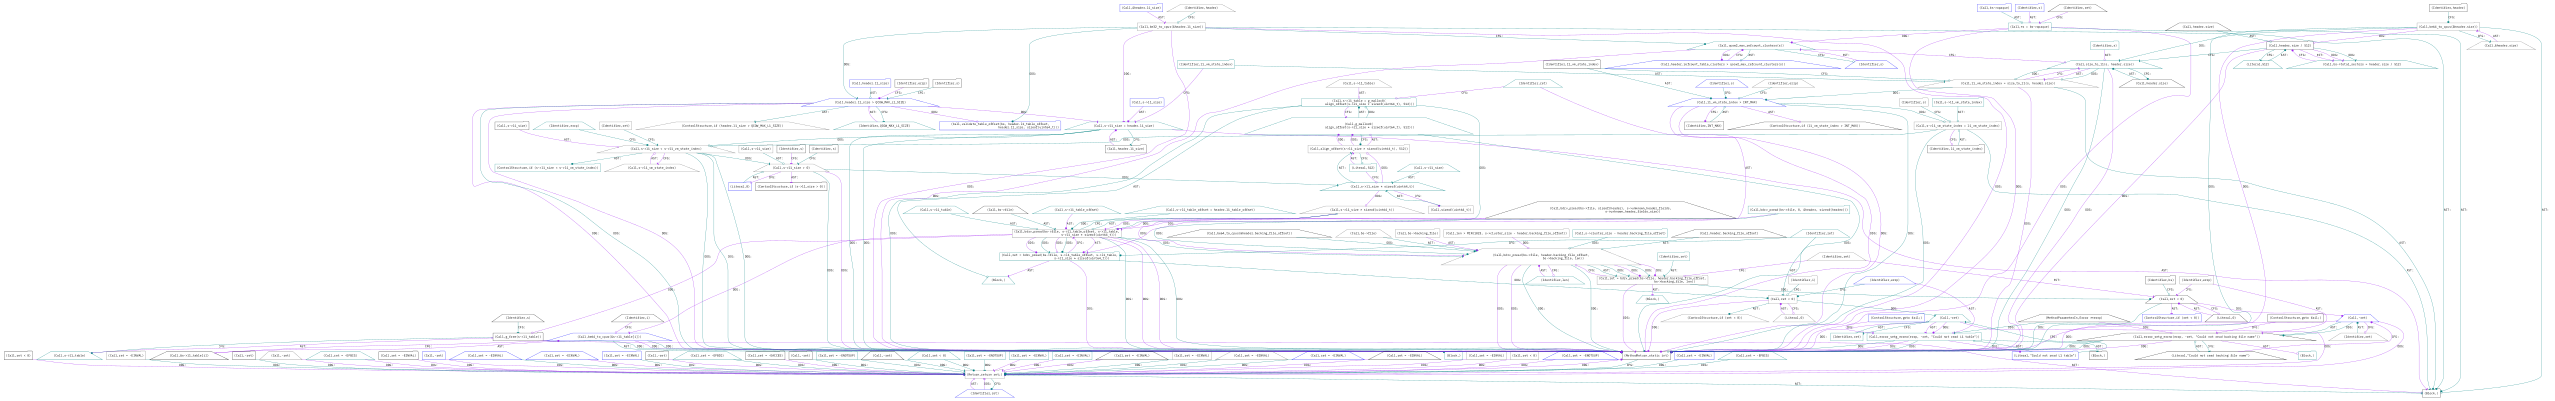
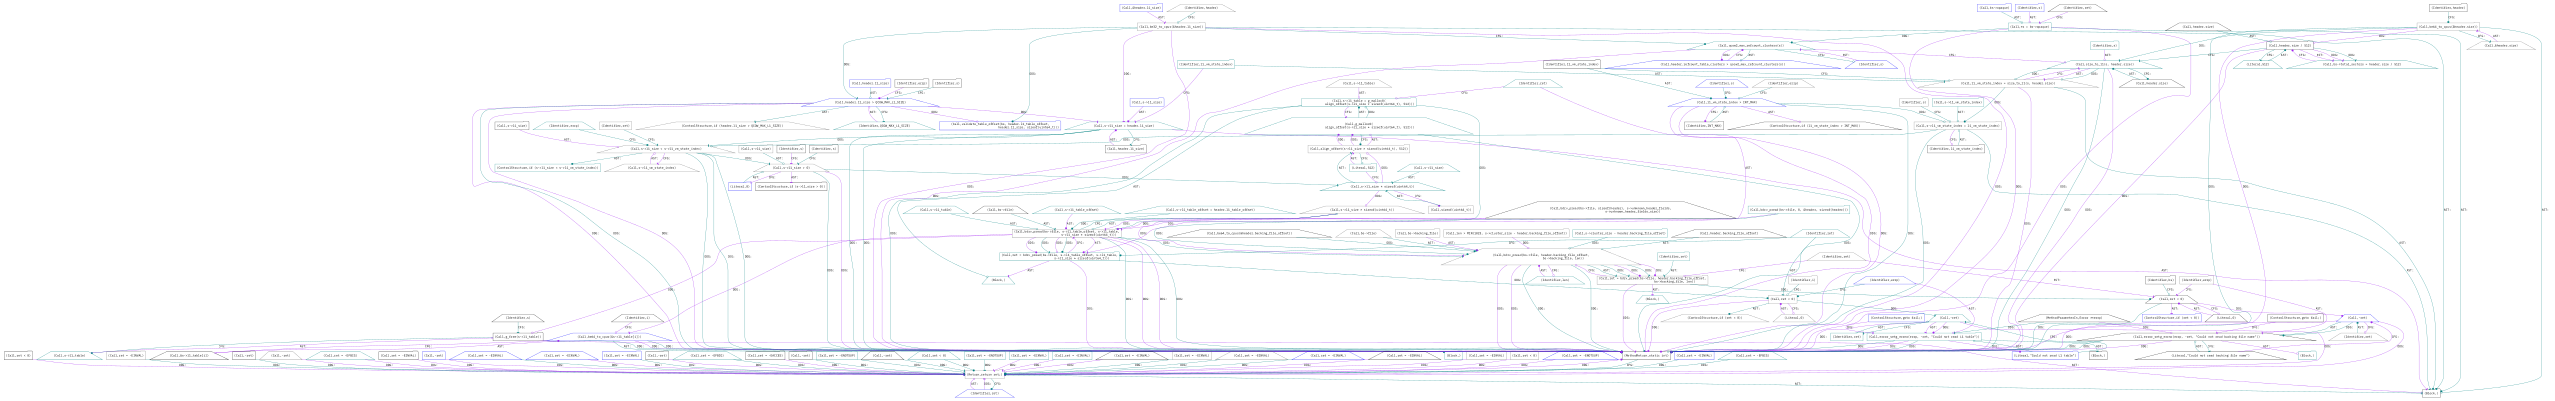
edge "(Call,*s = bs->opaque)" -> "(Call,qcow2_max_refcount_clusters(s))": color purple -> teal
edge "(Call,l1_vm_state_index = size_to_l1(s, header.size))" -> "(Call,l1_vm_state_index > INT_MAX)": now "(Call,l1_vm_state_index = size_to_l1(s, header.size))" -> "(Call,s->l1_vm_state_index = l1_vm_state_index)"
edge "(Call,s->l1_size = header.l1_size)" -> "(Call,s->l1_size < s->l1_vm_state_index)": arrowhead odot -> tee
